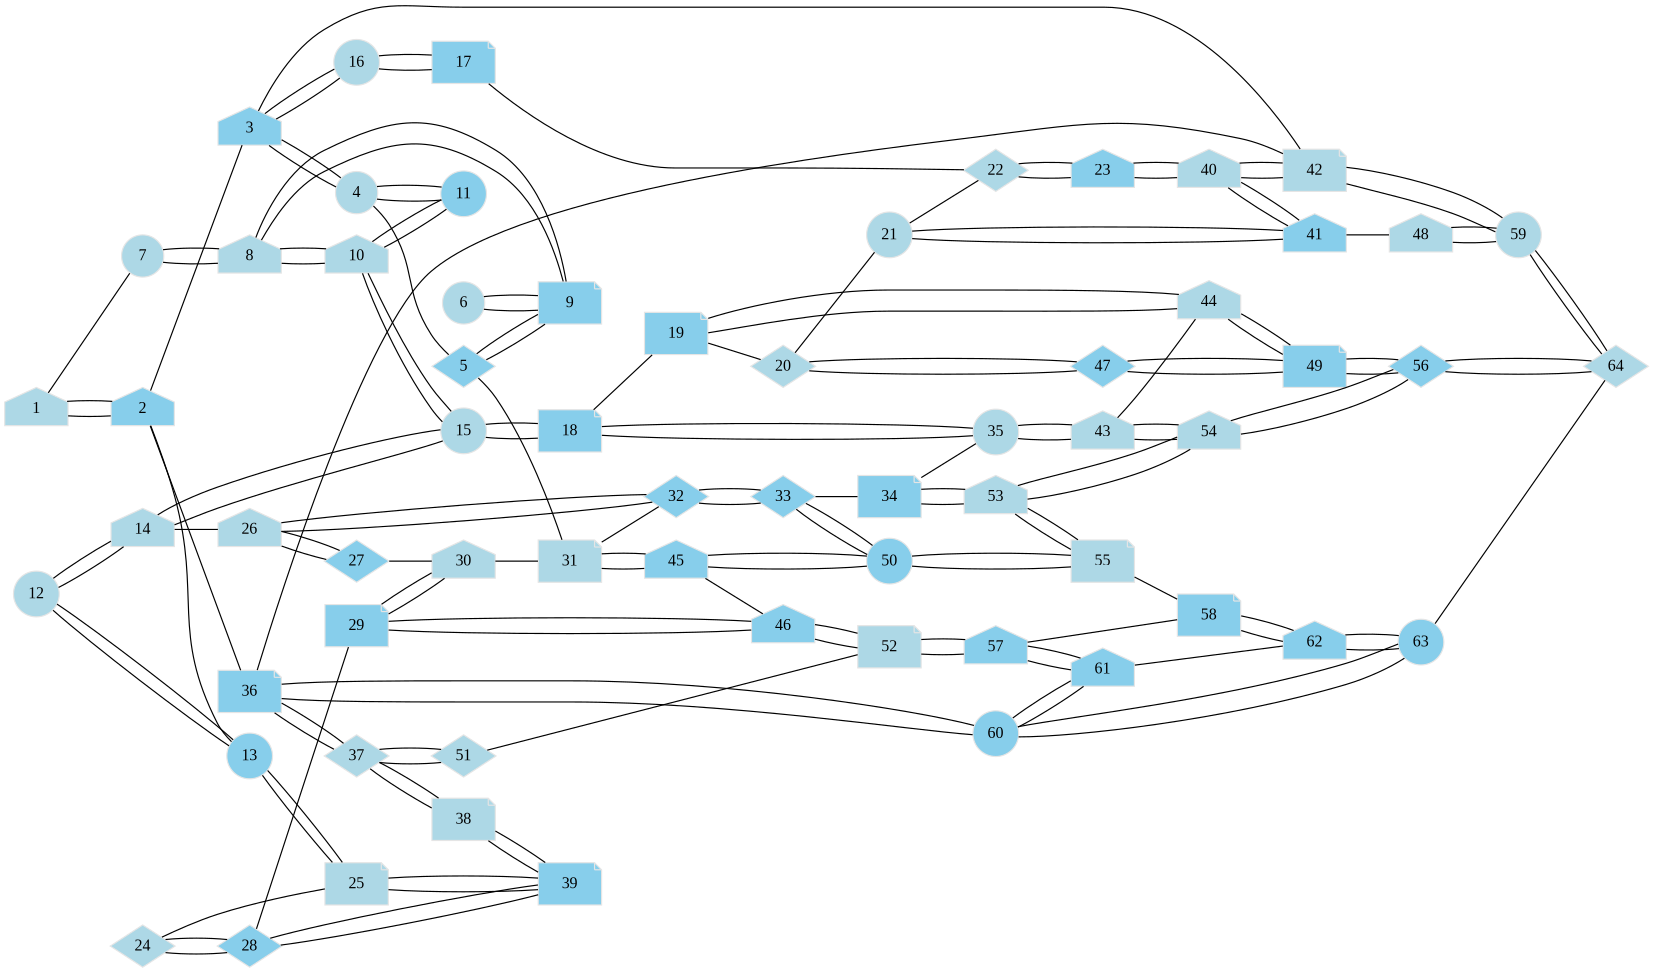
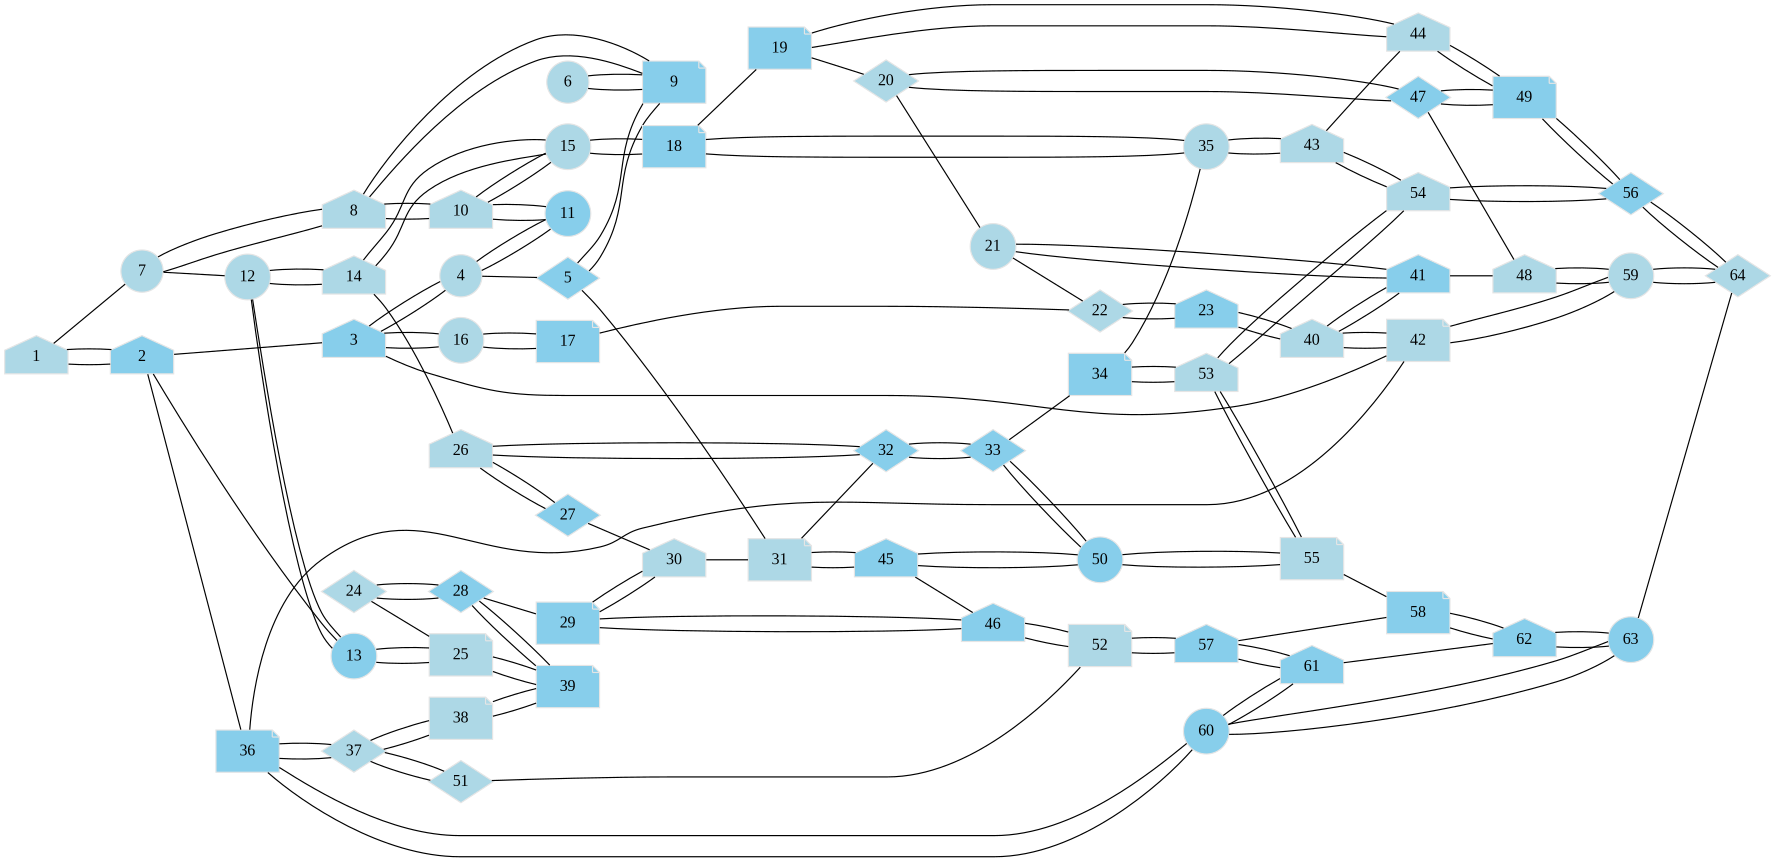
edge "47" -- "48": added
edge "7" -- "12": added
